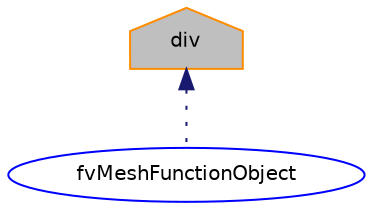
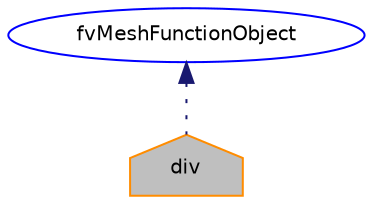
edge "fvMeshFunctionObject" -> "div": reversed
